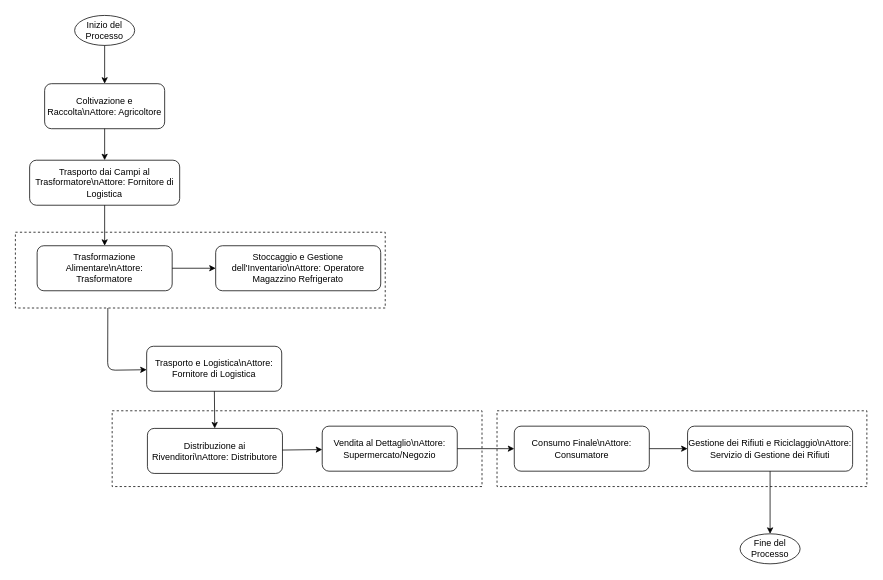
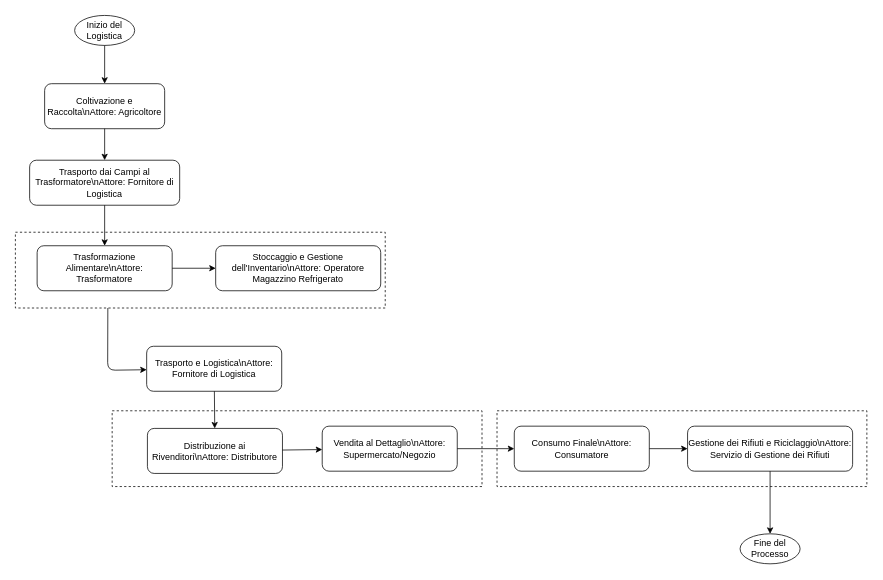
node "Inizio del Processo": label "Inizio del Processo" -> "Inizio del Logistica"
